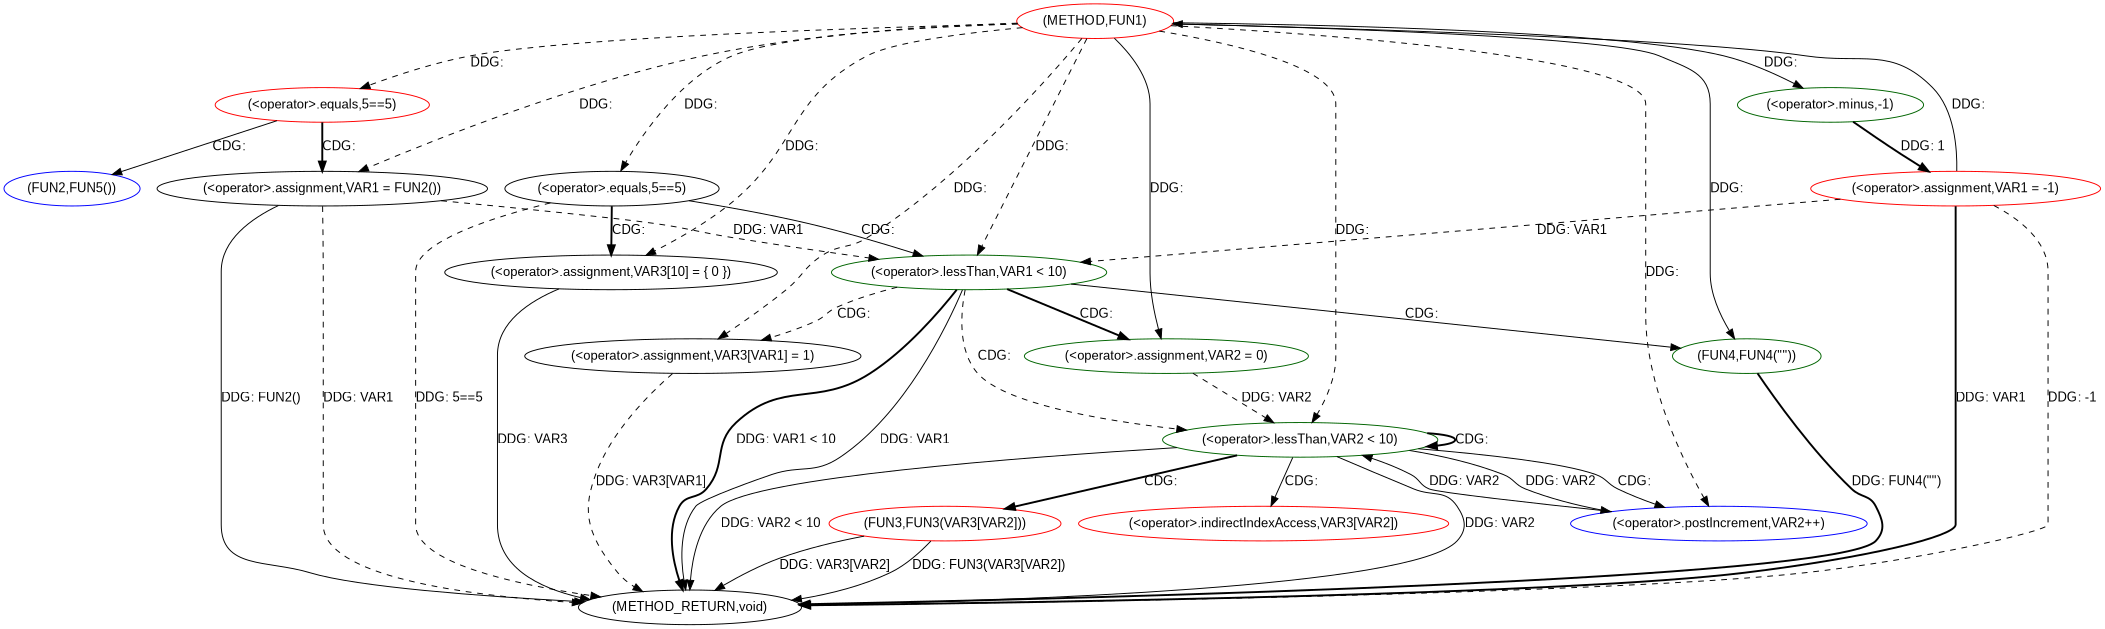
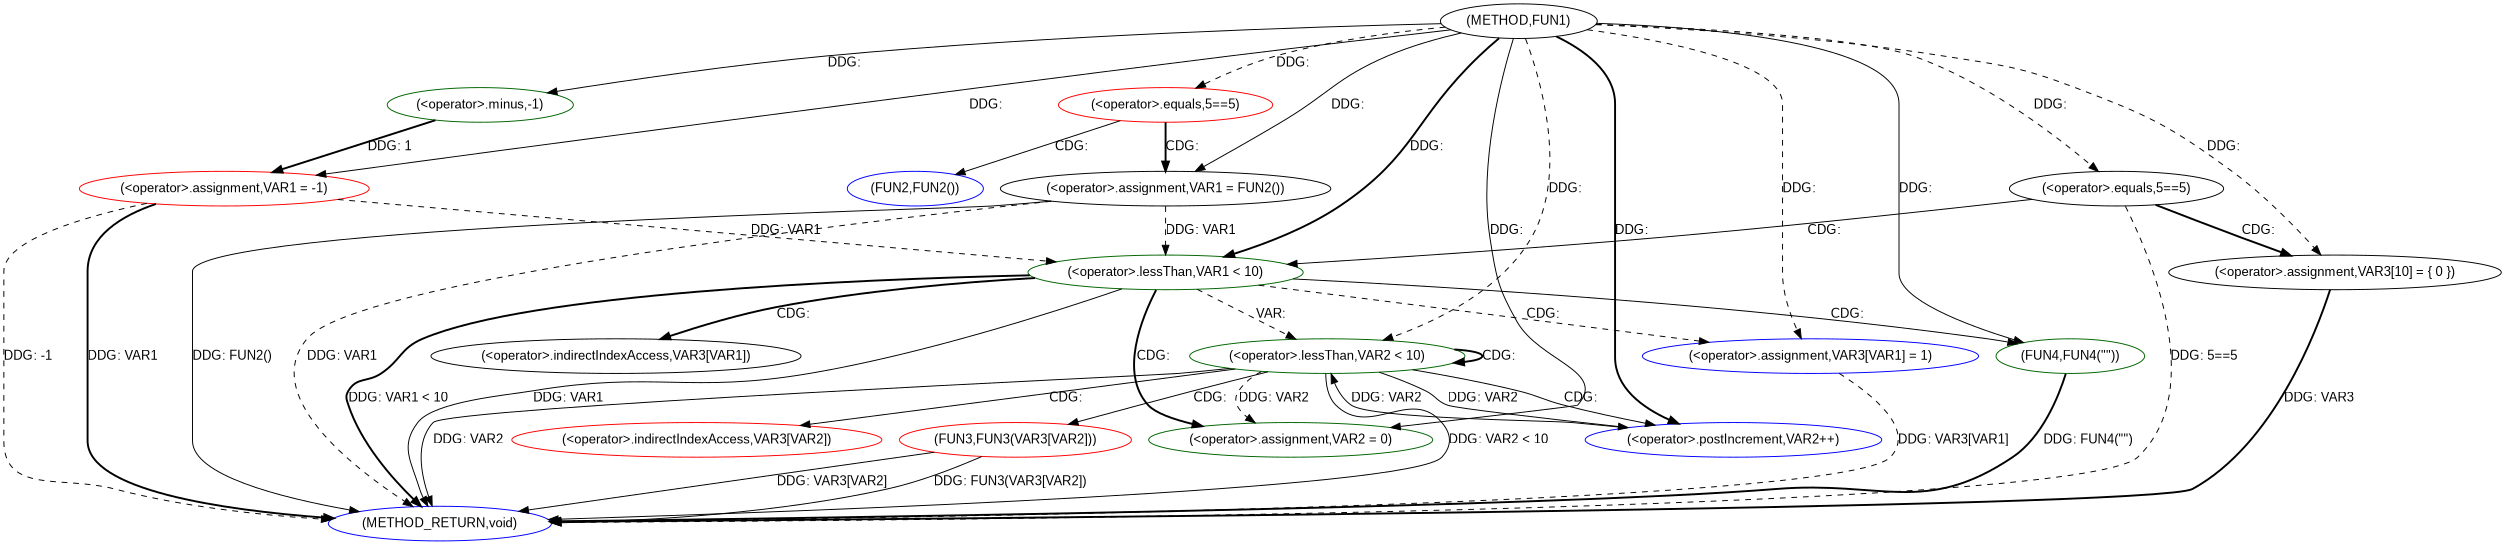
node "(METHOD,FUN1)": color red -> black
edge "(<operator>.assignment,VAR1 = -1)" -> "(METHOD,FUN1)": reversed
edge "(METHOD,FUN1)" -> "(<operator>.assignment,VAR1 = FUN2())": style dashed -> solid
edge "(METHOD,FUN1)" -> "(<operator>.postIncrement,VAR2++)": style dashed -> bold
edge "(METHOD,FUN1)" -> "(<operator>.lessThan,VAR1 < 10)": style dashed -> bold
node "(FUN2,FUN5())": label "(FUN2,FUN5())" -> "(FUN2,FUN2())"
node "(<operator>.indirectIndexAccess,VAR3[VAR1])": added
node "(<operator>.assignment,VAR3[VAR1] = 1)": color black -> blue
edge "(<operator>.lessThan,VAR1 < 10)" -> "(<operator>.lessThan,VAR2 < 10)": label "CDG: " -> "VAR: "
edge "(<operator>.assignment,VAR2 = 0)" -> "(<operator>.lessThan,VAR2 < 10)": reversed
edge "(<operator>.assignment,VAR3[10] = { 0 })" -> "(METHOD_RETURN,void)": style solid -> bold
edge "(<operator>.lessThan,VAR2 < 10)" -> "(FUN3,FUN3(VAR3[VAR2]))": style bold -> solid
node "(METHOD_RETURN,void)": color black -> blue
